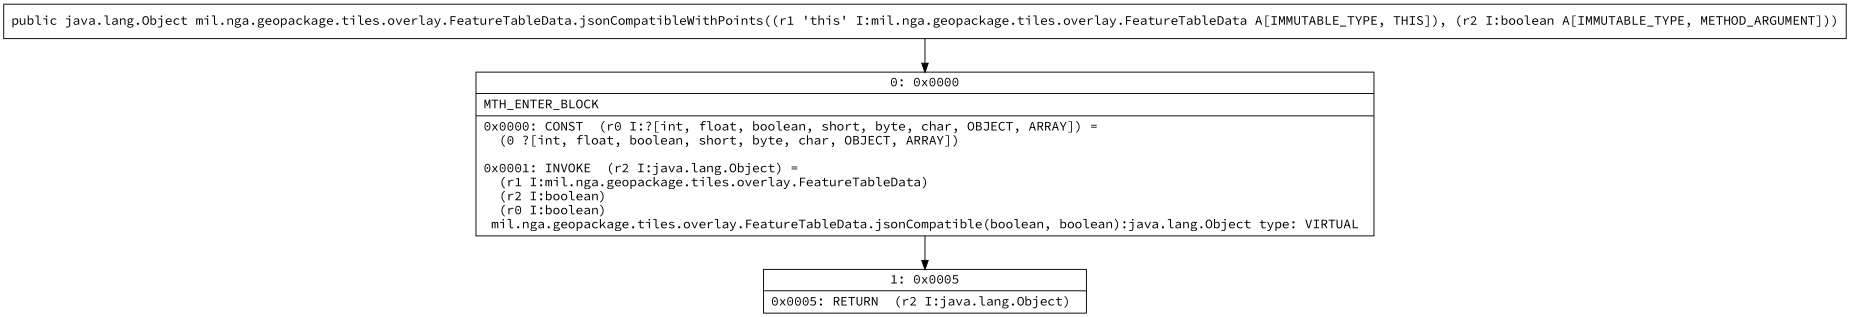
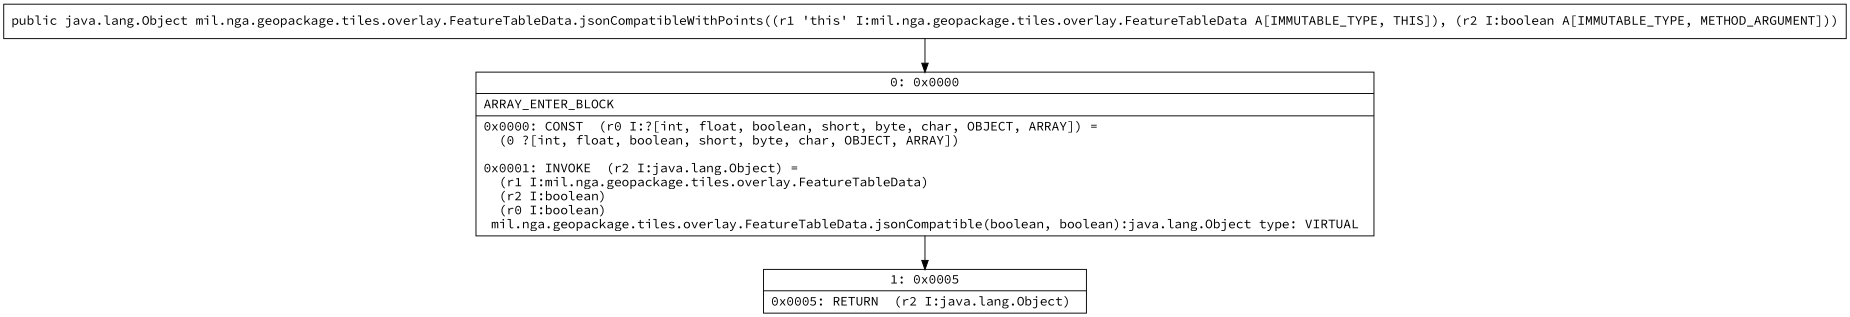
node "0: 0x0000": text "MTH_ENTER_BLOCK" -> "ARRAY_ENTER_BLOCK"
